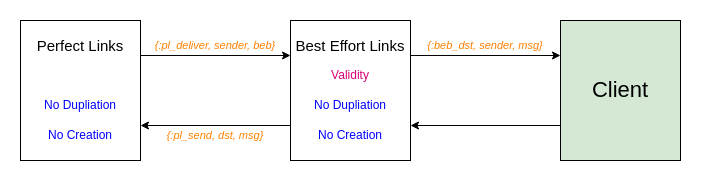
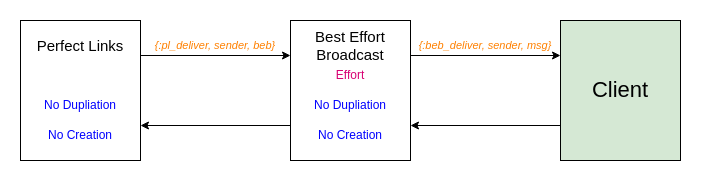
node "Best Effort Links": label "Best Effort Links" -> "Best Effort Broadcast"
node "{:beb_dst, sender, msg}": label "{:beb_dst, sender, msg}" -> "{:beb_deliver, sender, msg}"
node "Validity": label "Validity" -> "Effort"
node "{:pl_send, dst, msg}": removed
